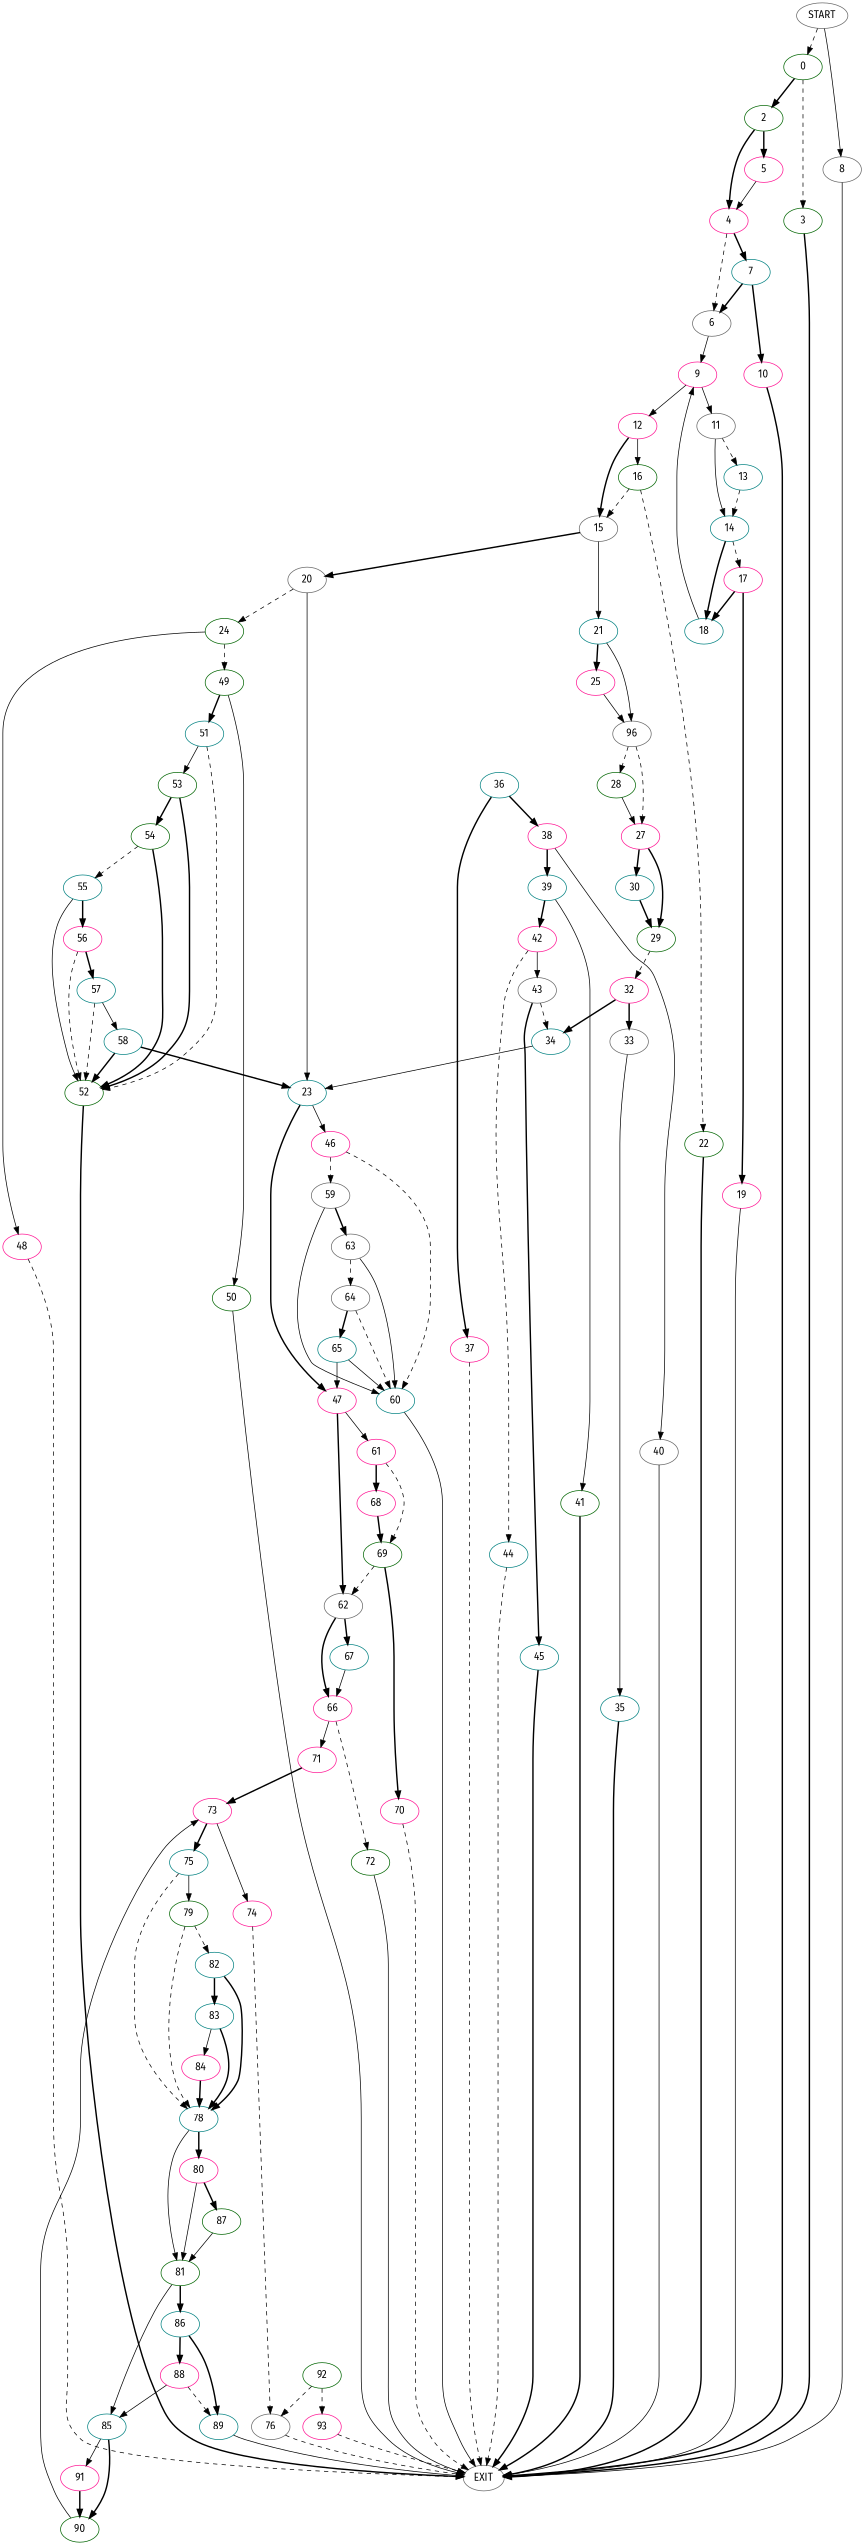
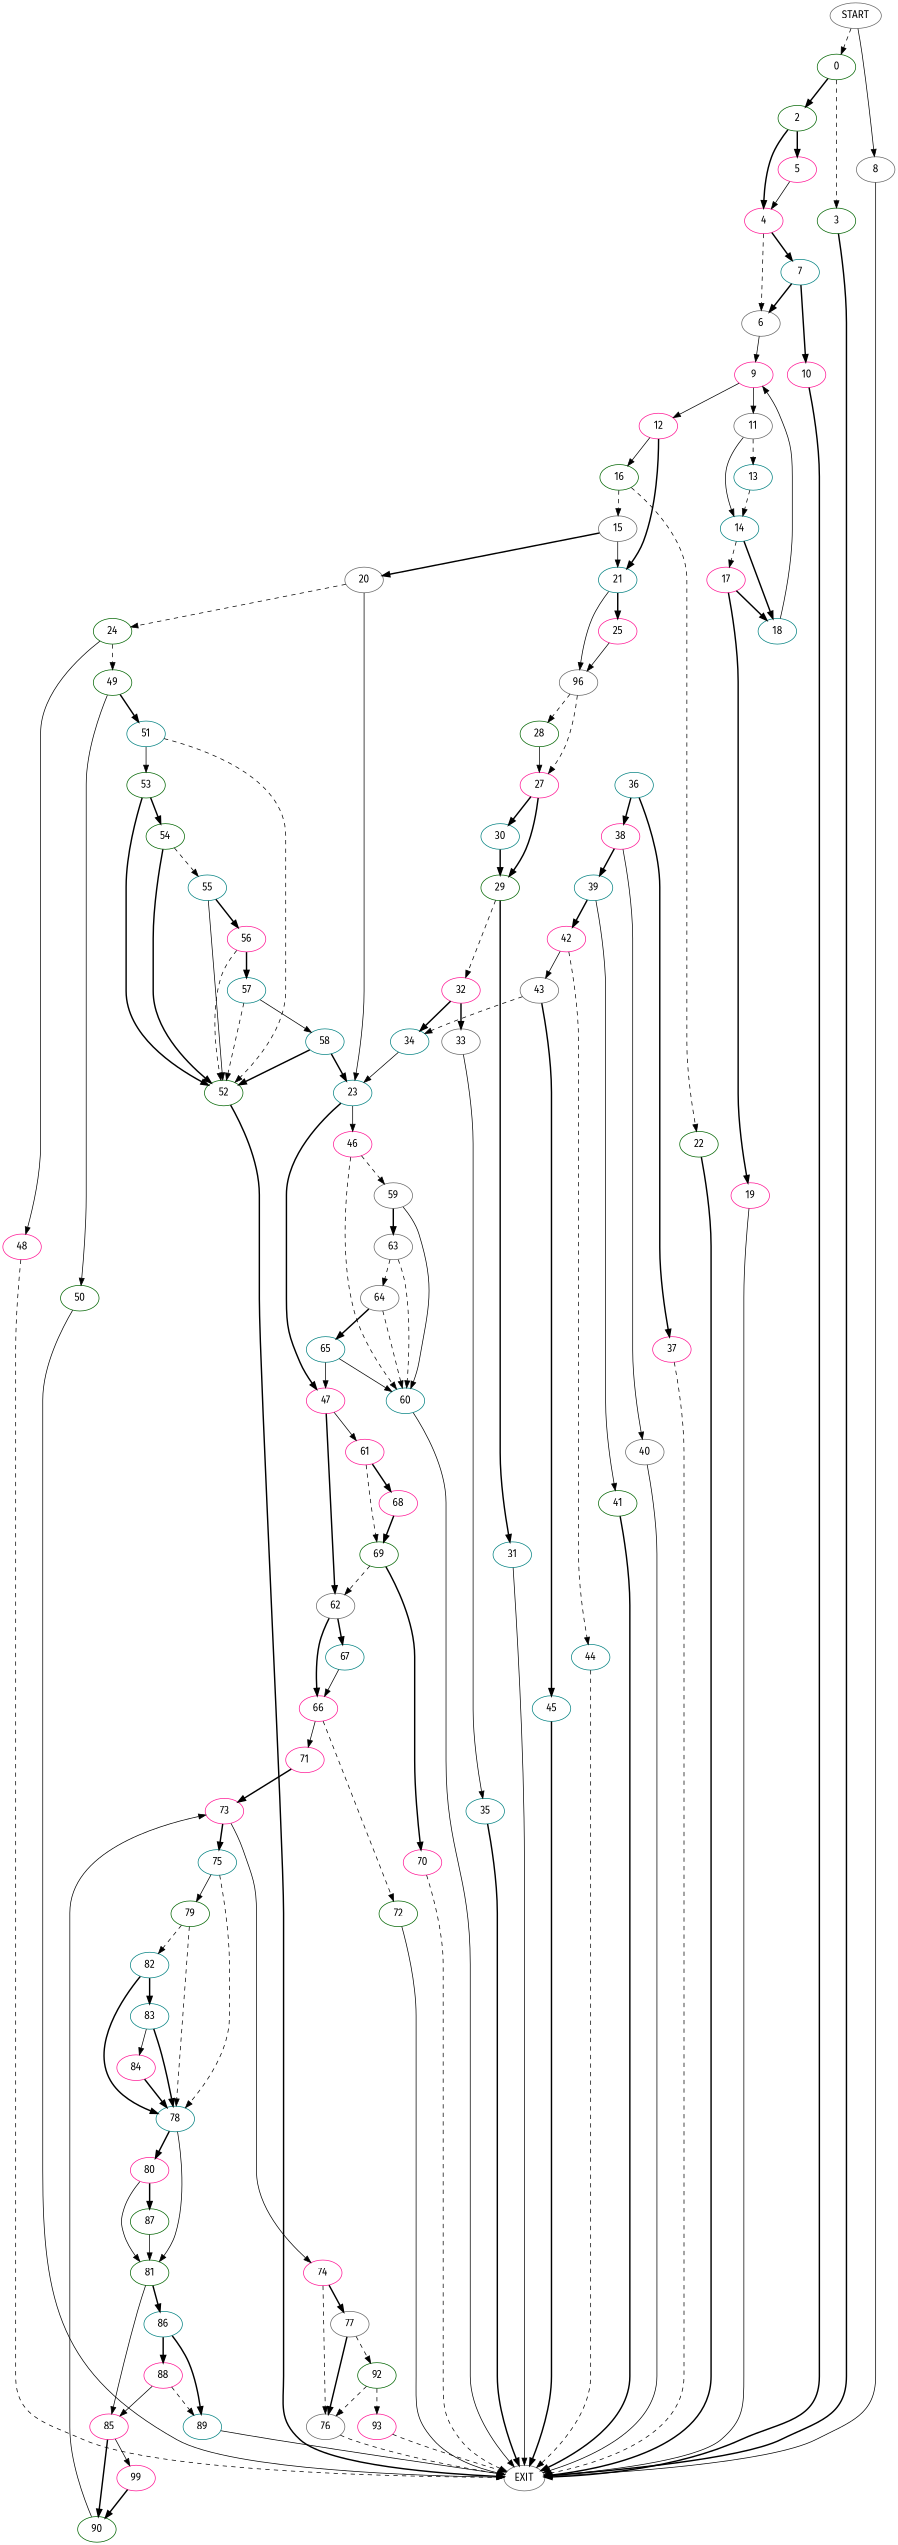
edge "12" -> "15": now "12" -> "21"
edge "63" -> "60": style solid -> dashed
node "31": added
node "77": added
node "85": color teal -> deeppink
node "91": label "91" -> "99"
